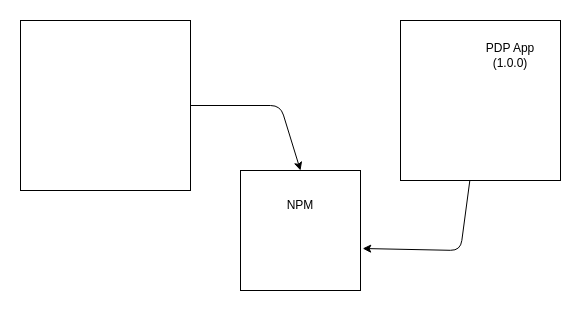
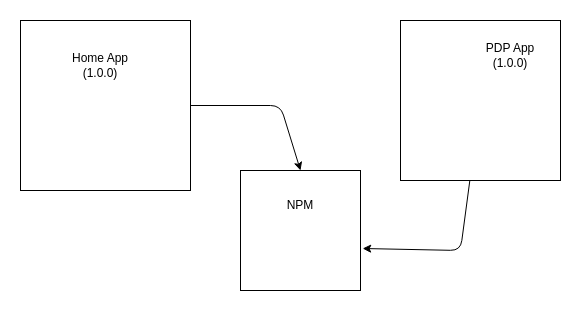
node "Home App (1.0.0)": added
